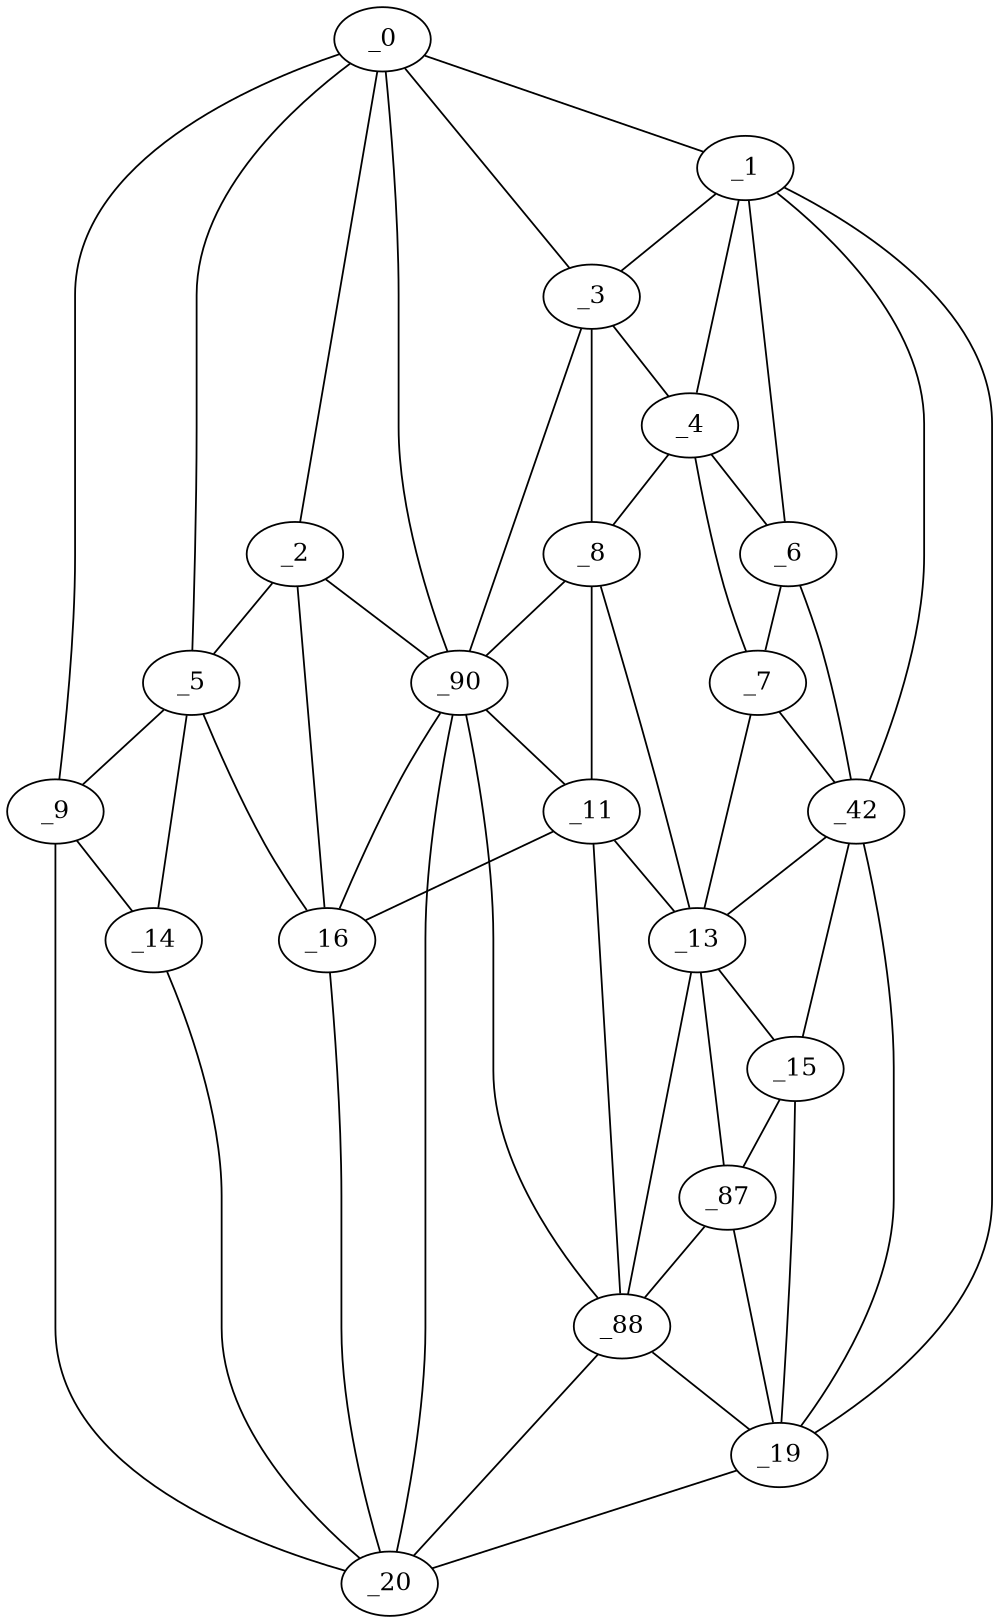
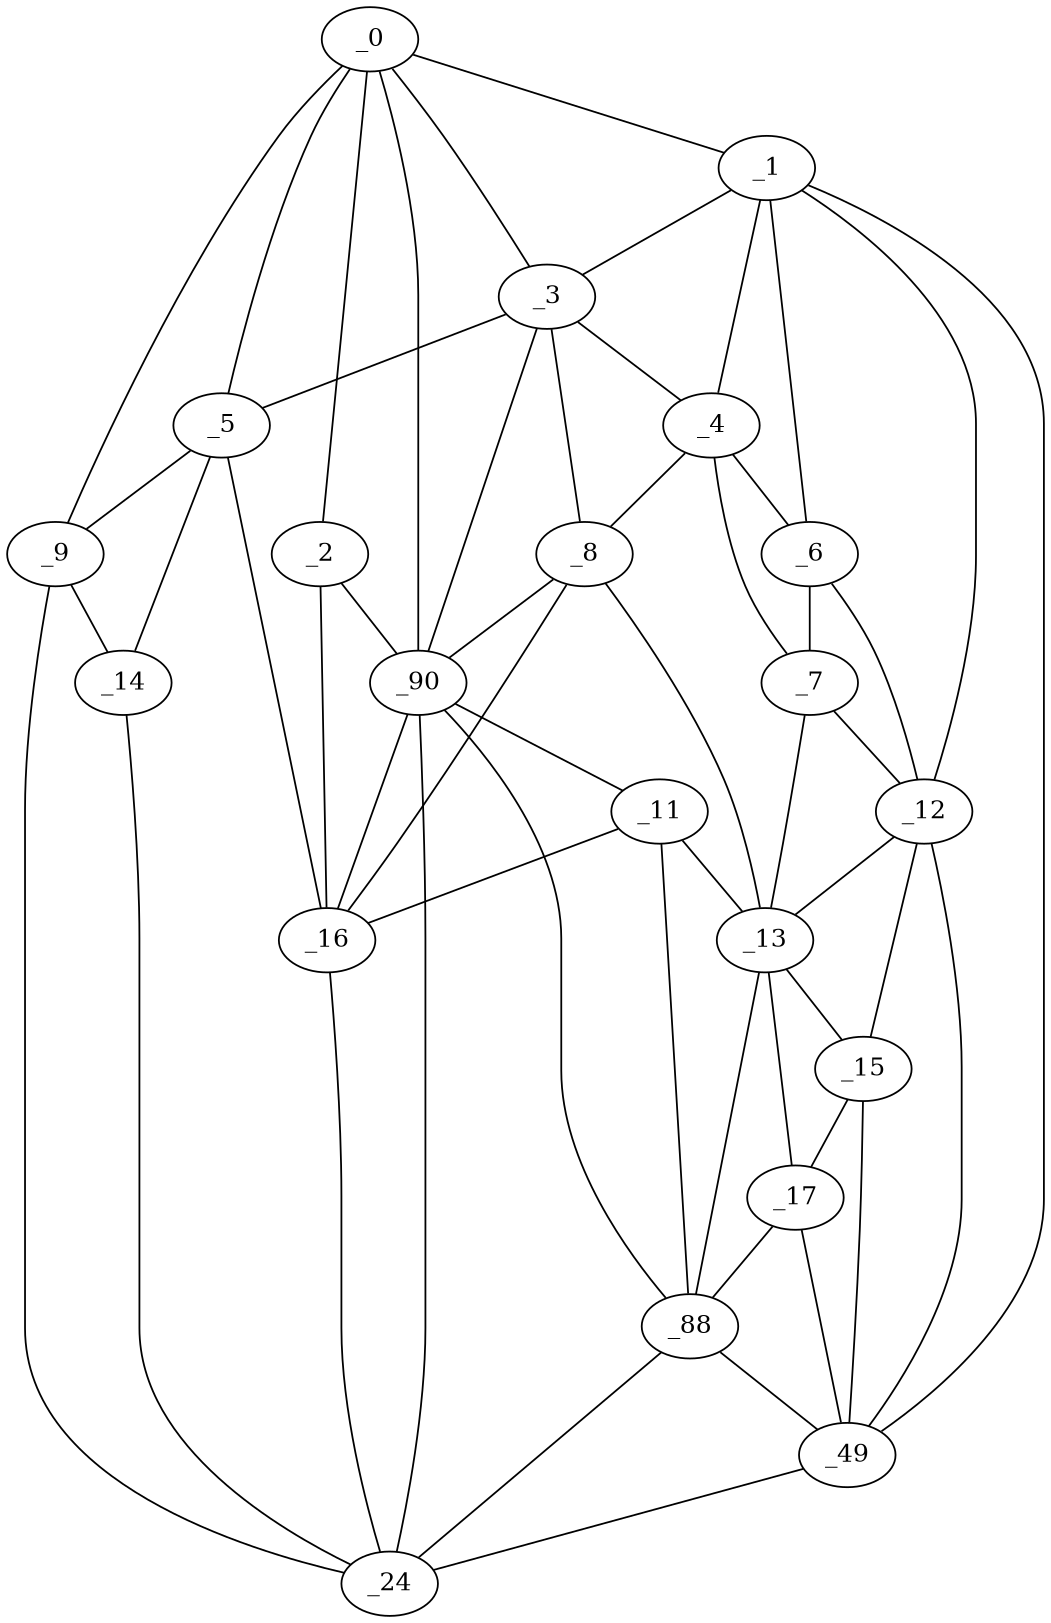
edge "_2" -- "_5": now "_3" -- "_5"
edge "_8" -- "_11": now "_8" -- "_16"
node "_42": label "_42" -> "_12"
node "_87": label "_87" -> "_17"
node "_19": label "_19" -> "_49"
node "_20": label "_20" -> "_24"
